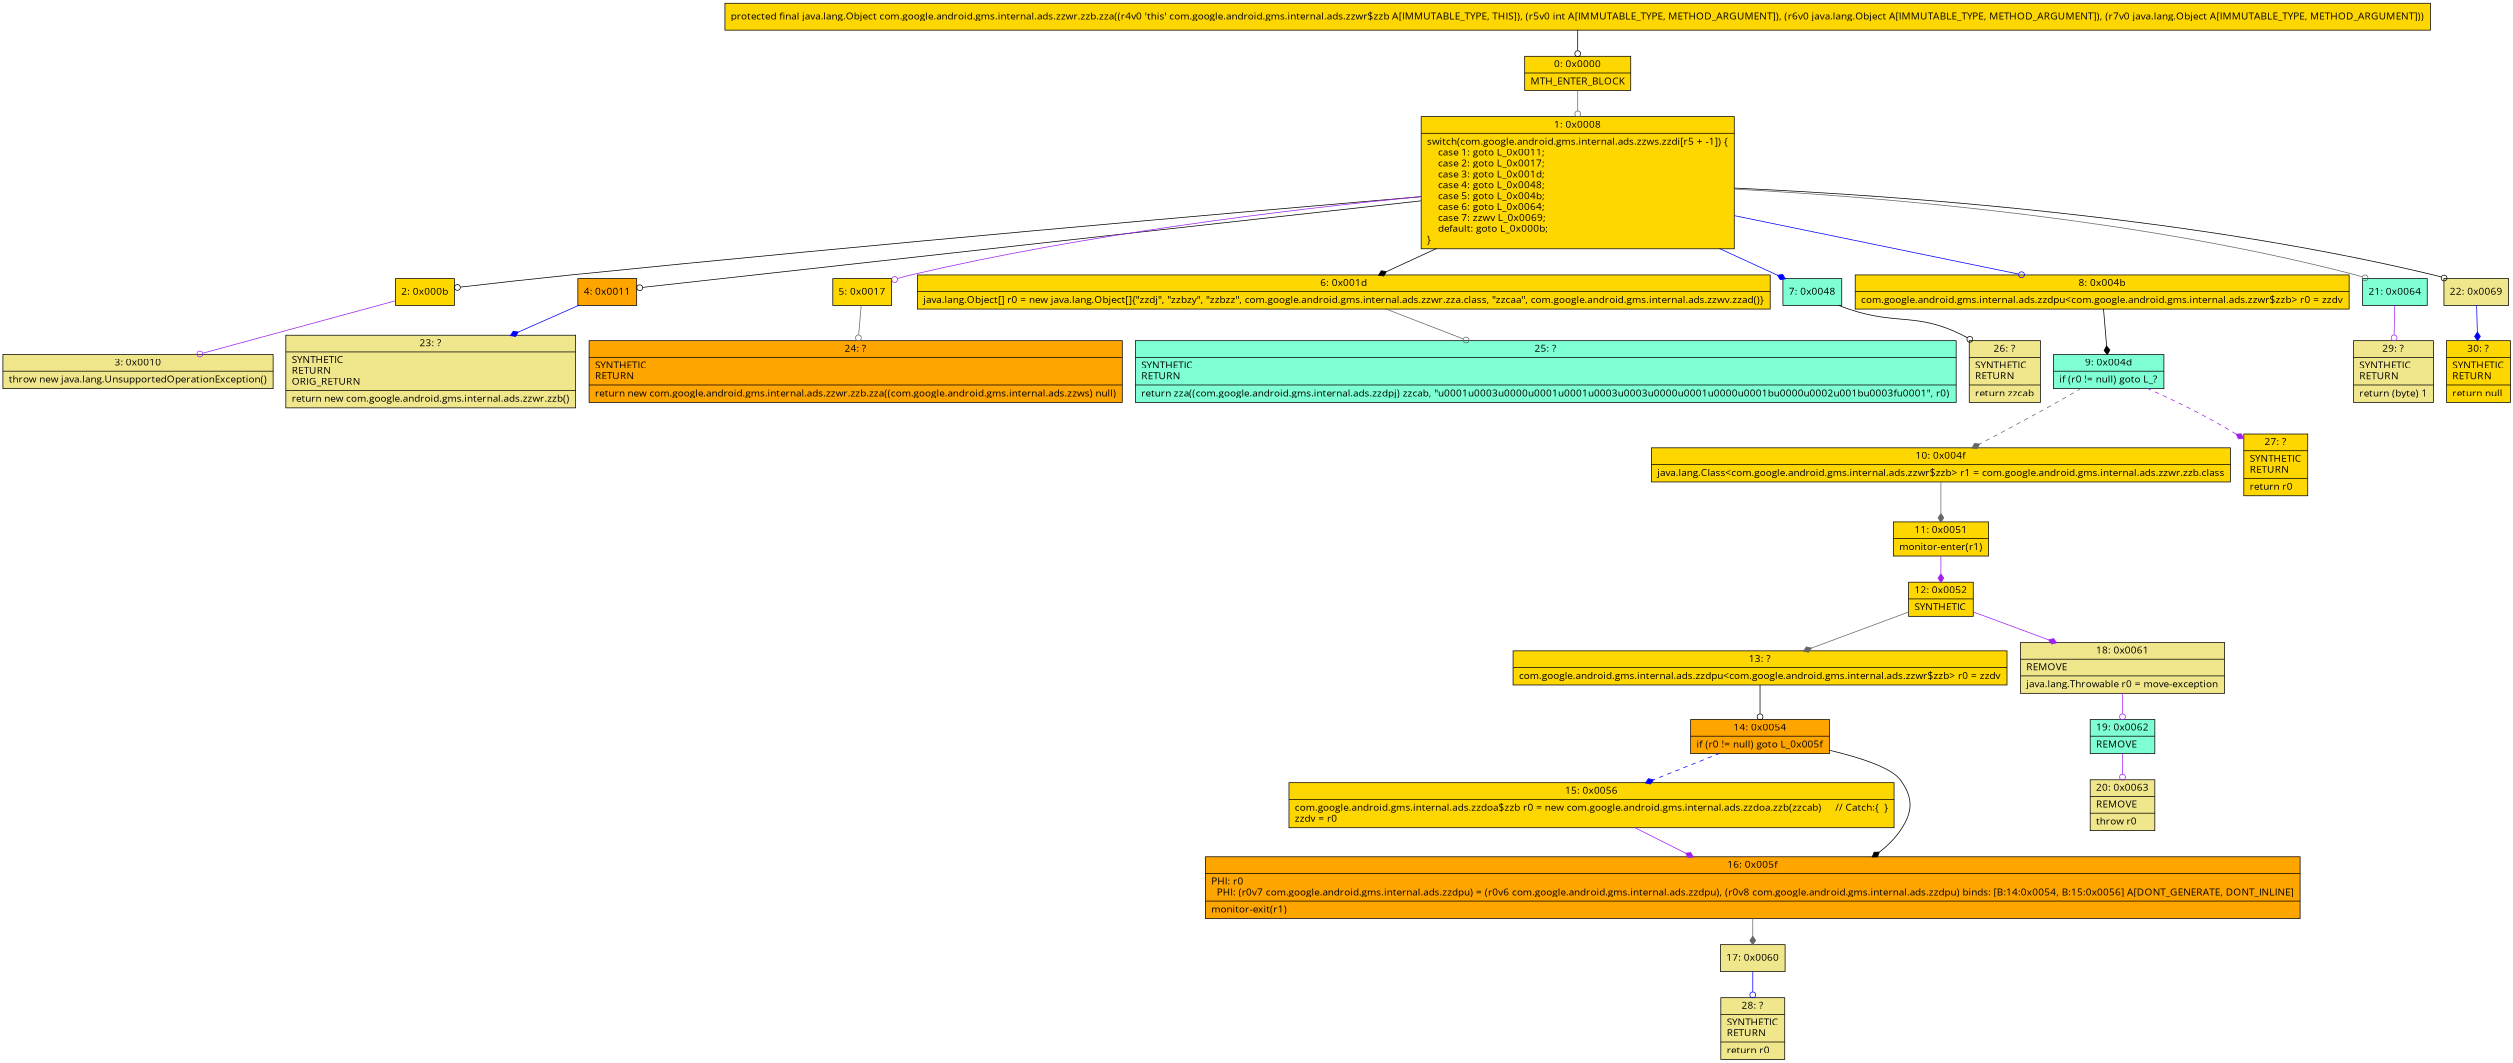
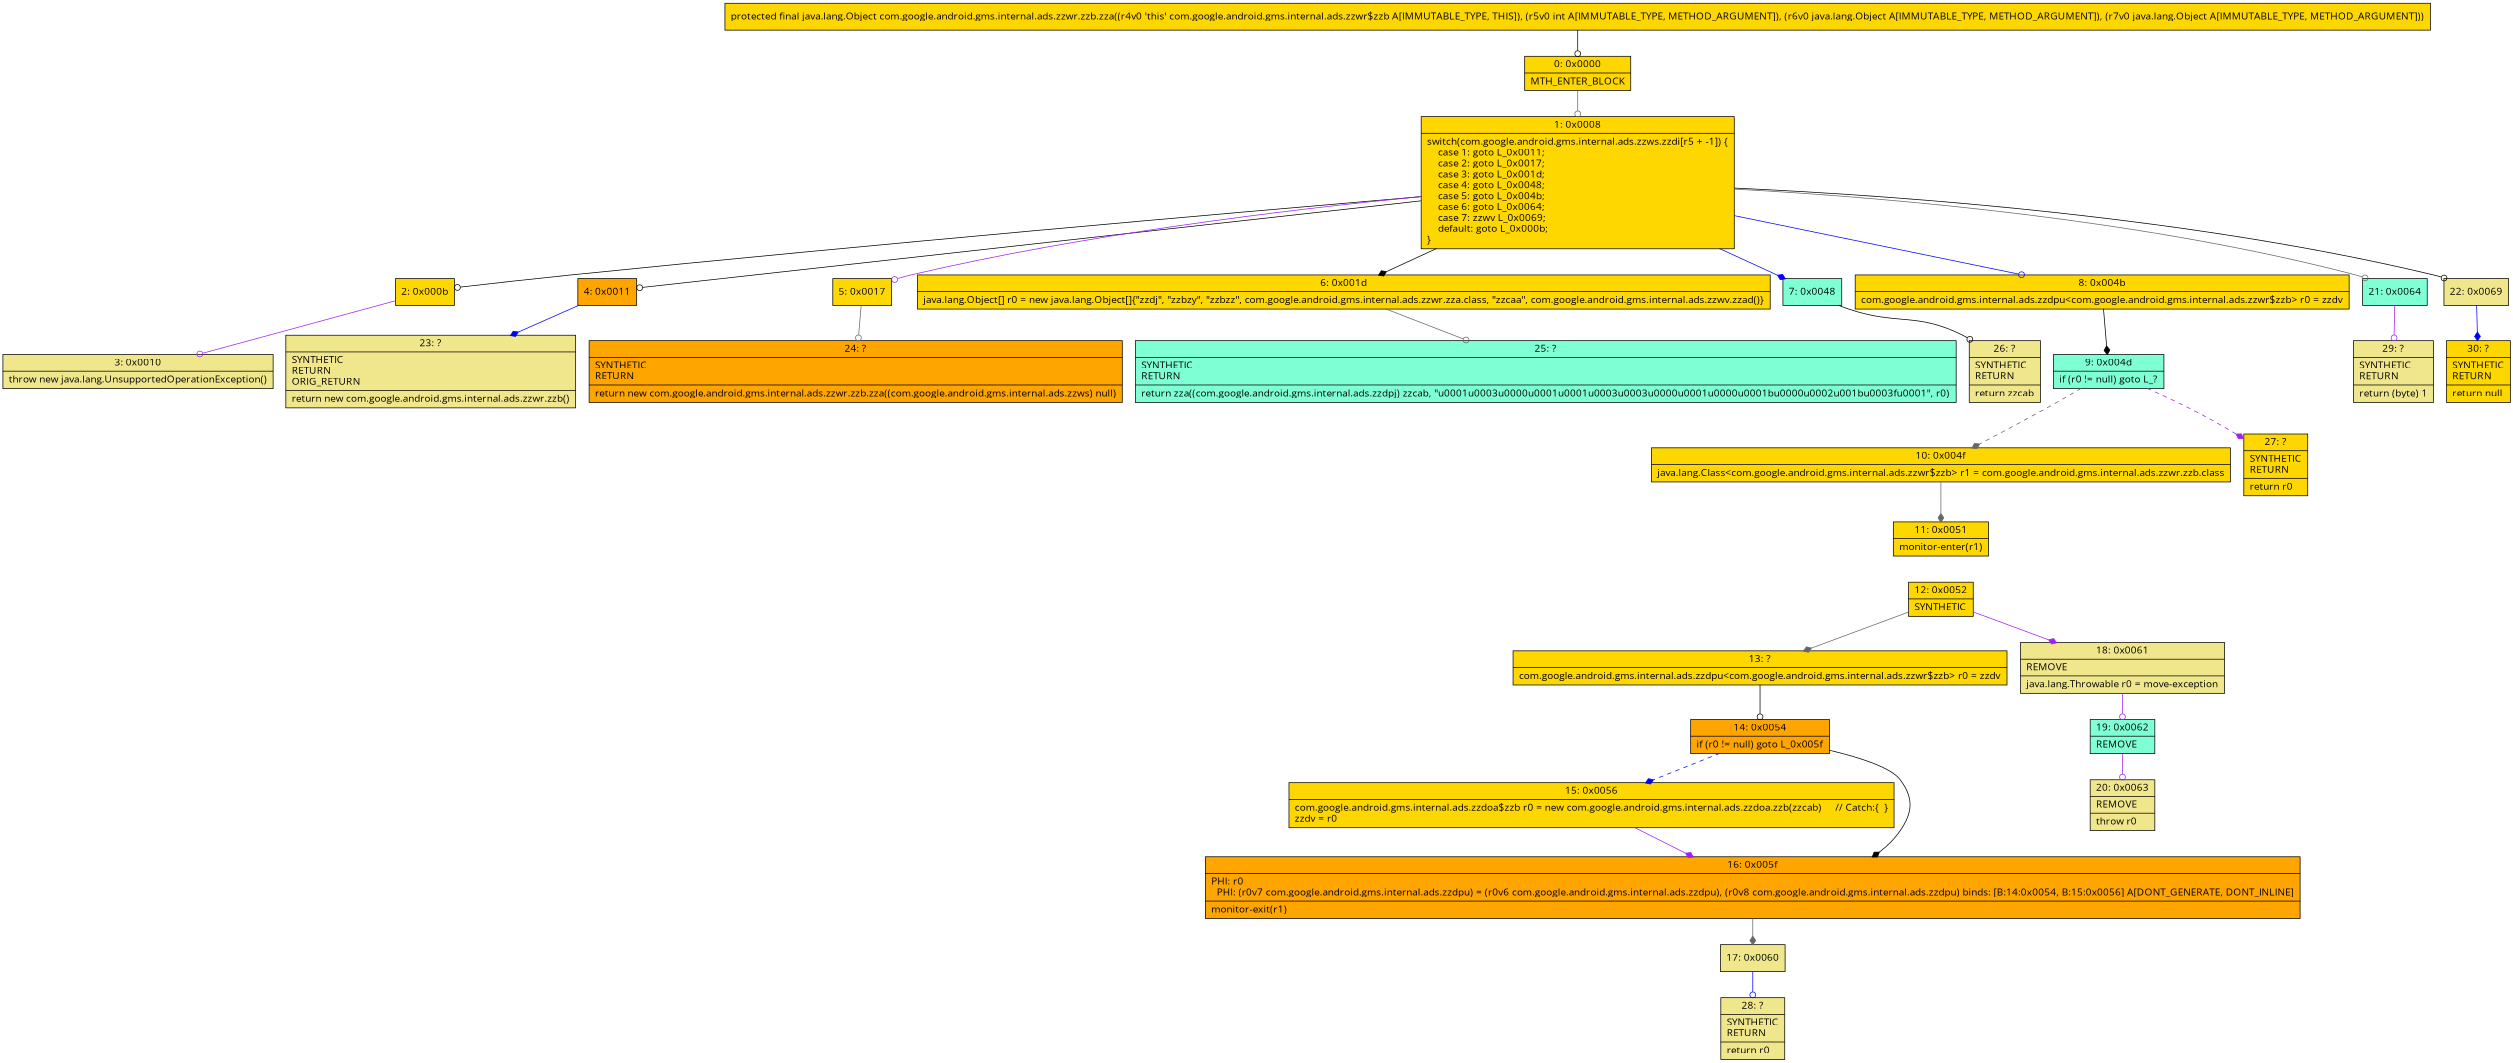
edge "11: 0x0051" -> "12: 0x0052": removed
